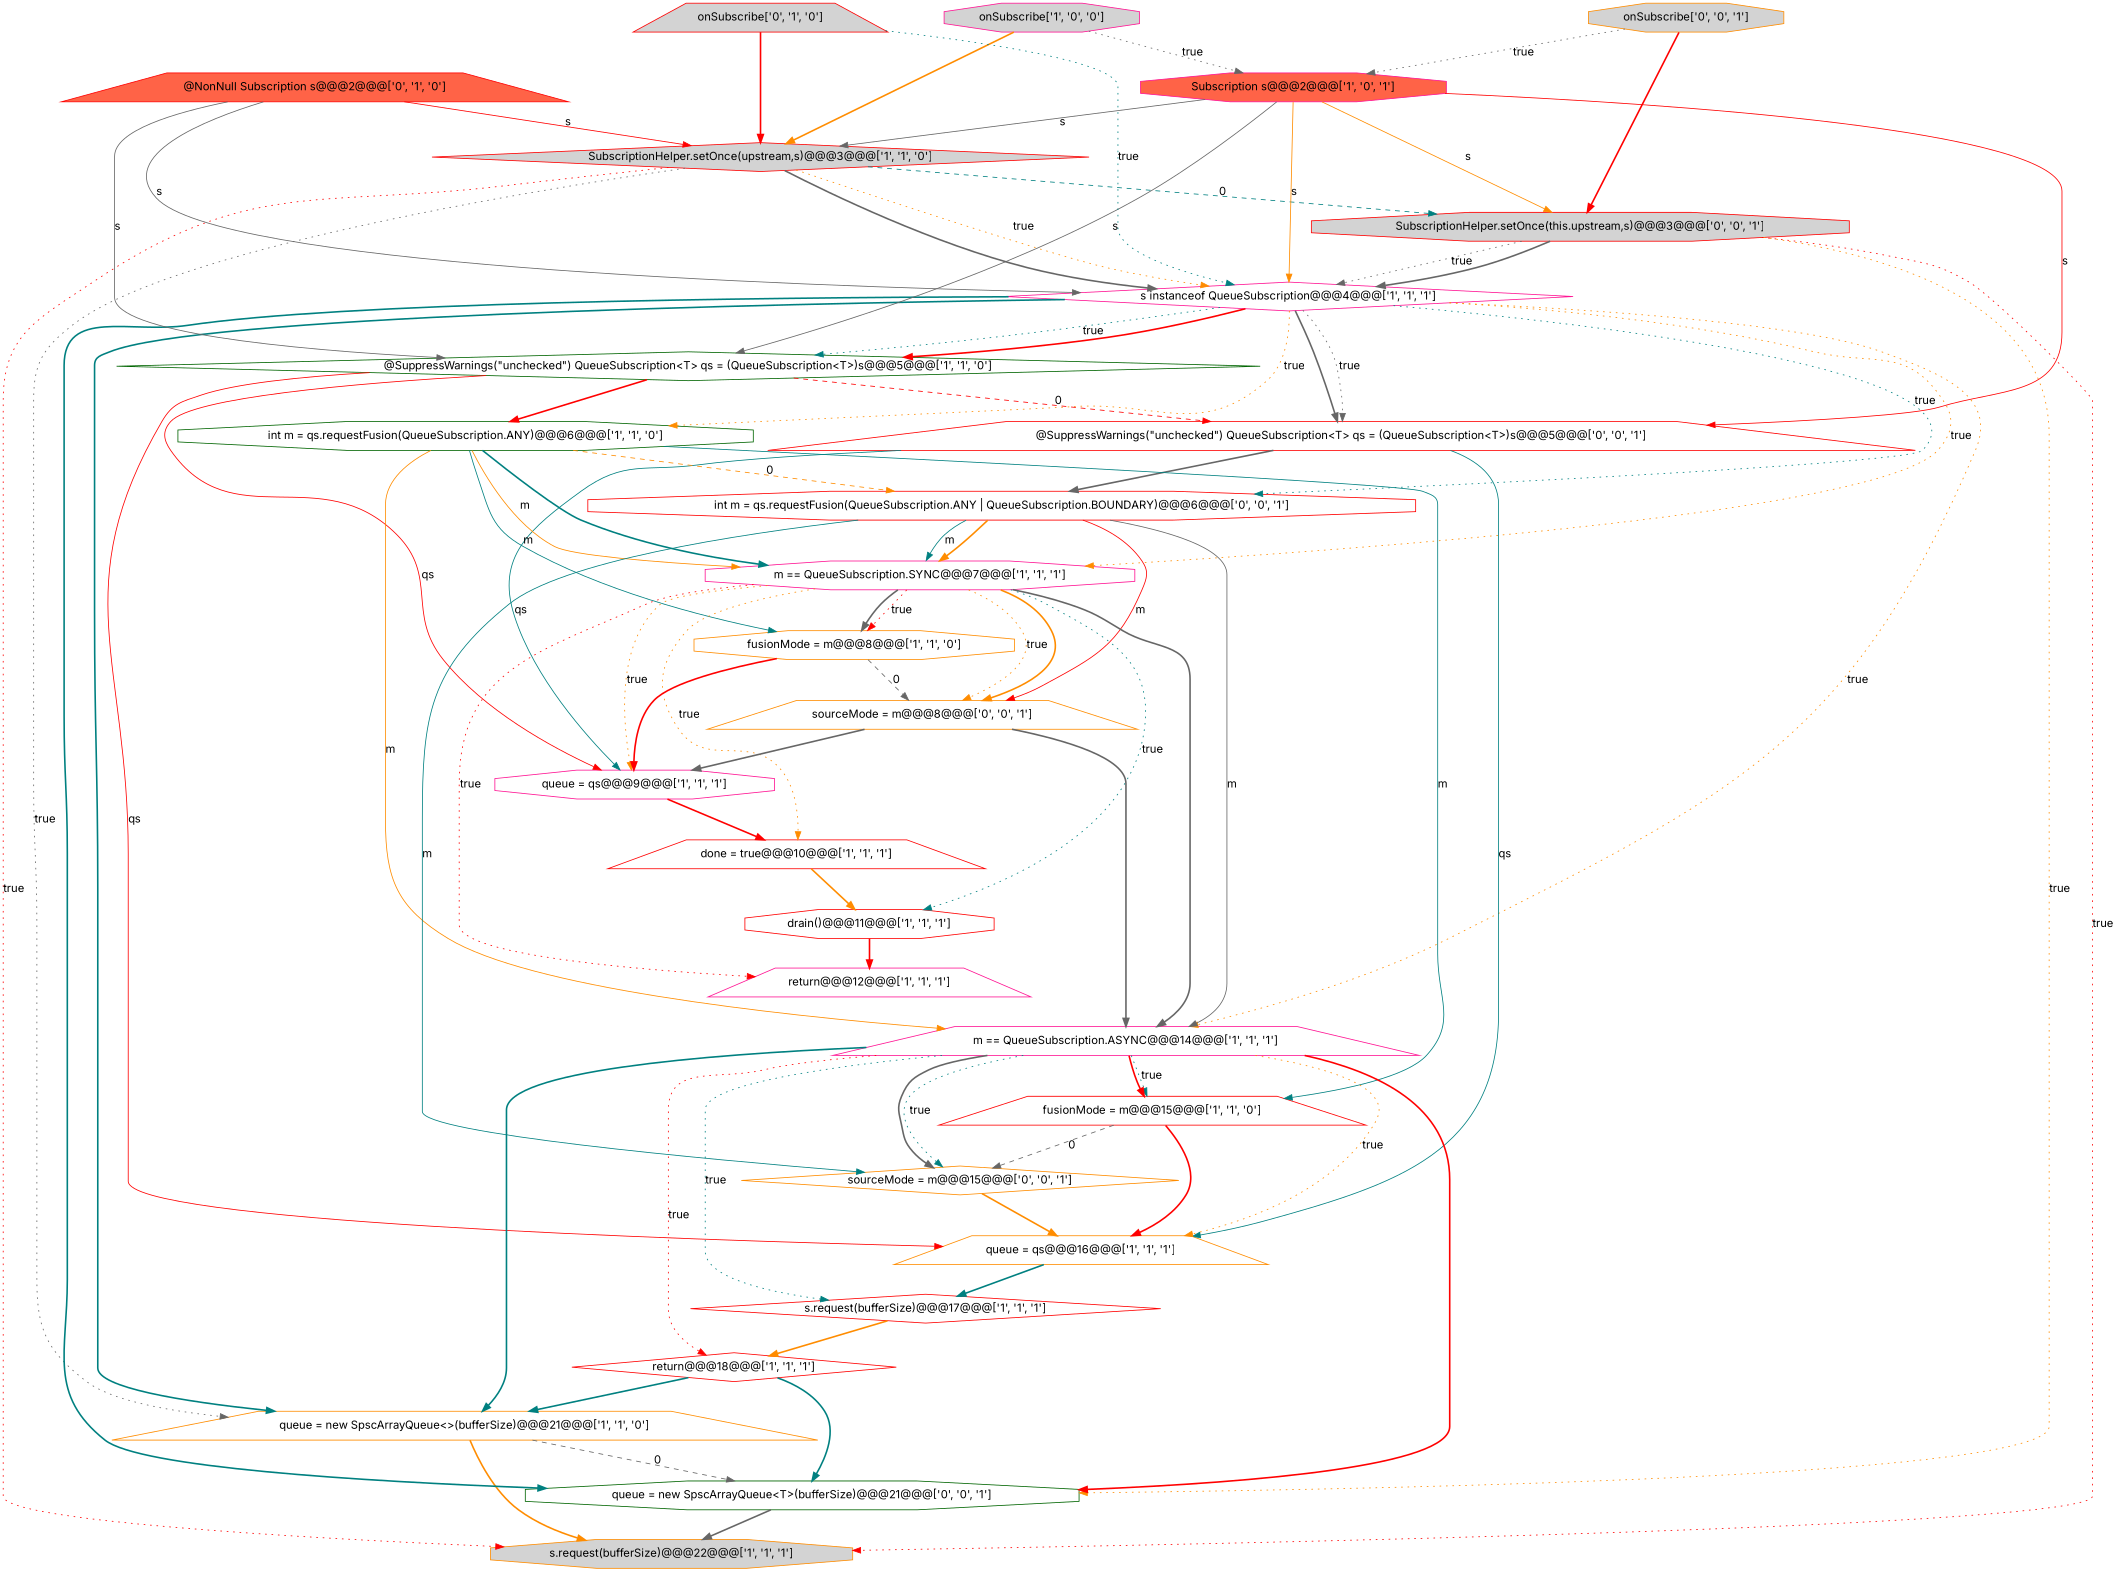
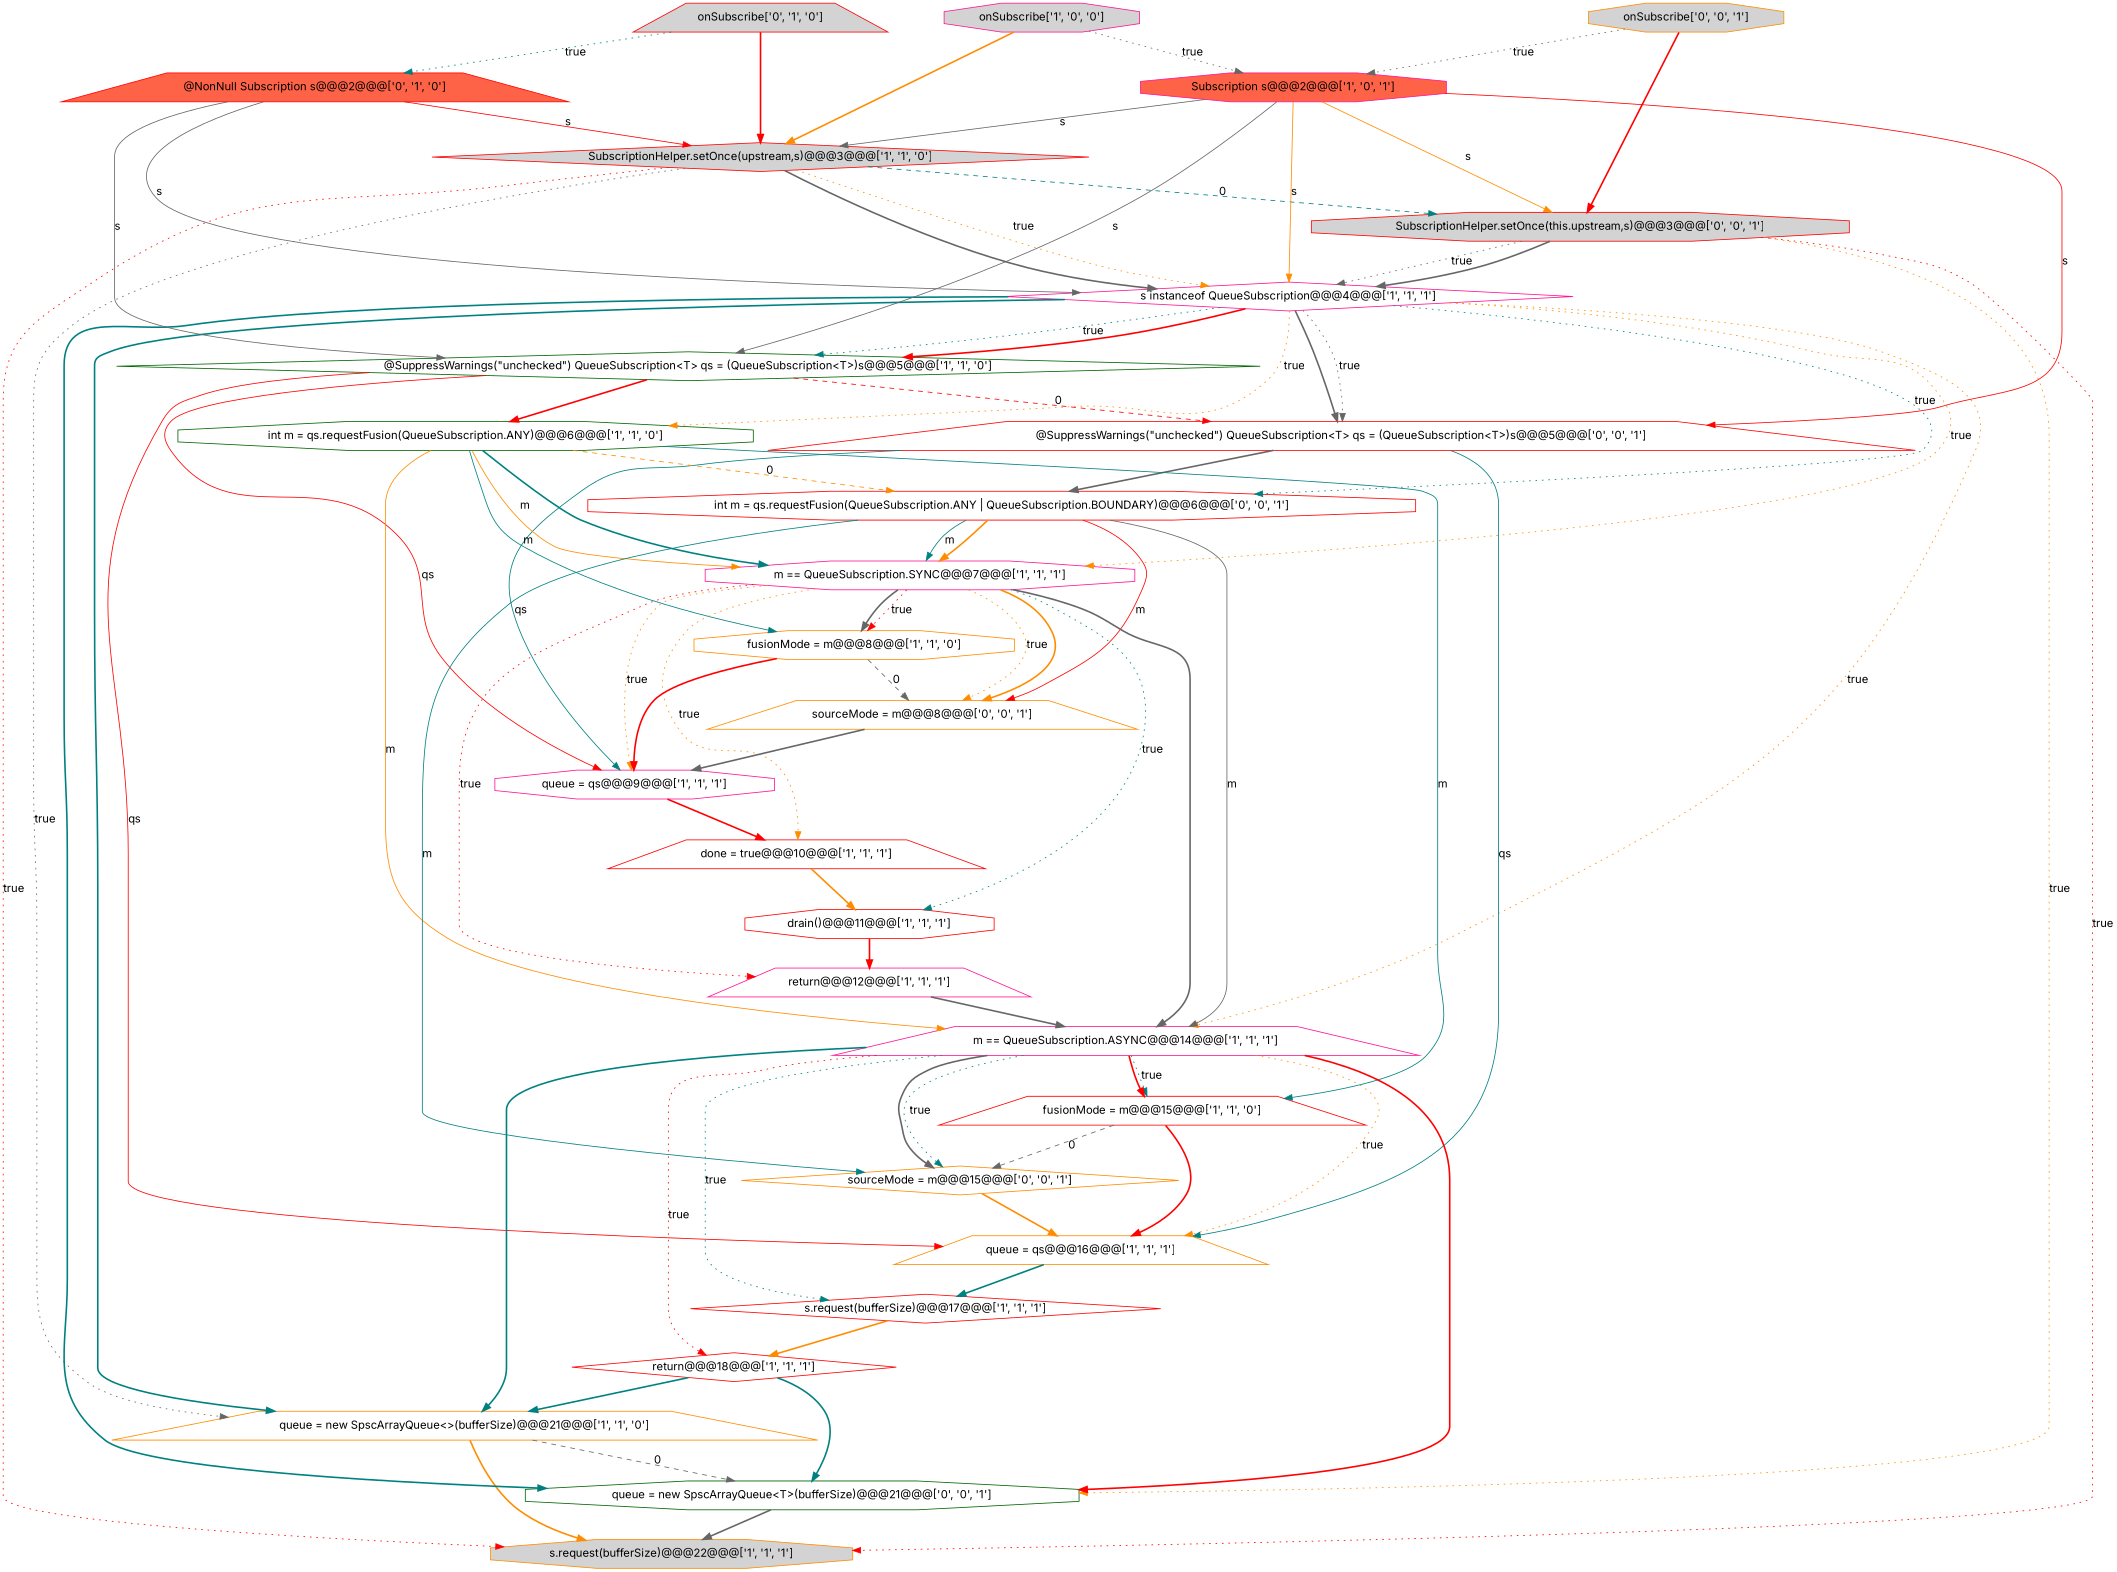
edge "onSubscribe['0', '1', '0']" -> "s instanceof QueueSubscription@@@4@@@['1', '1', '1']": now "onSubscribe['0', '1', '0']" -> "@NonNull Subscription s@@@2@@@['0', '1', '0']"
edge "sourceMode = m@@@8@@@['0', '0', '1']" -> "m == QueueSubscription.ASYNC@@@14@@@['1', '1', '1']": now "return@@@12@@@['1', '1', '1']" -> "m == QueueSubscription.ASYNC@@@14@@@['1', '1', '1']"
